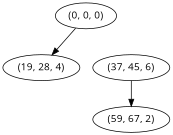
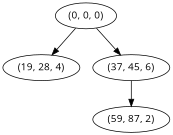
edge "(0, 0, 0)" -> "(37, 45, 6)": added
node "(59, 67, 2)": label "(59, 67, 2)" -> "(59, 87, 2)"
